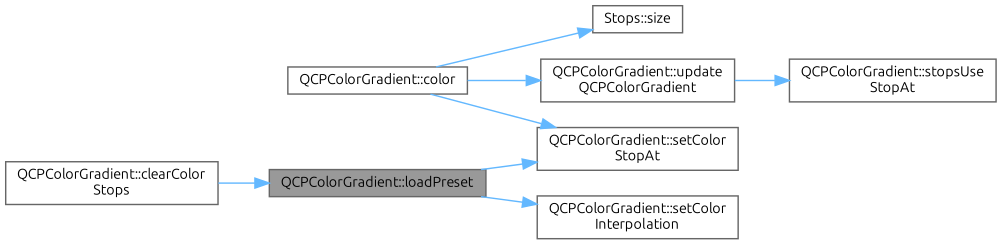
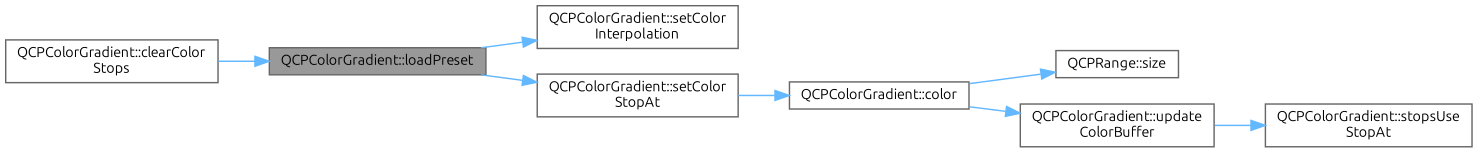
node "Stops::size": label "Stops::size" -> "QCPRange::size"
node "QCPColorGradient::update QCPColorGradient": label "QCPColorGradient::update QCPColorGradient" -> "QCPColorGradient::update ColorBuffer"
edge "QCPColorGradient::color" -> "QCPColorGradient::setColor StopAt": reversed
